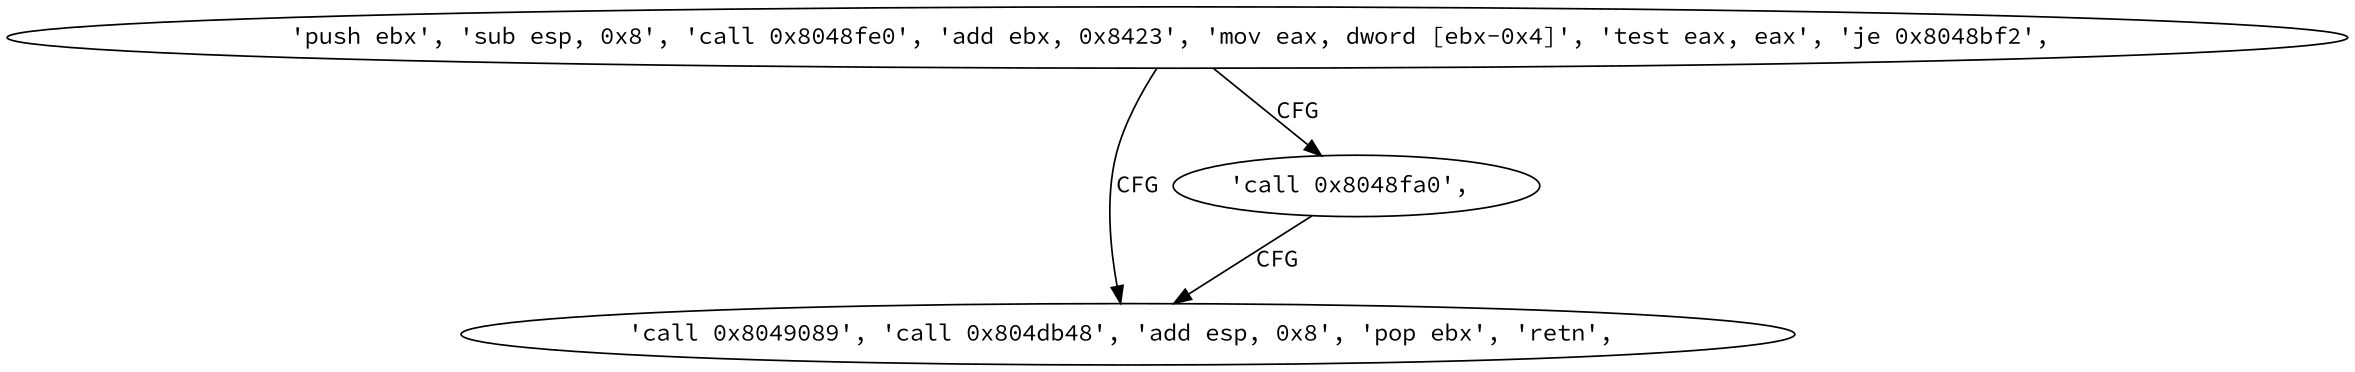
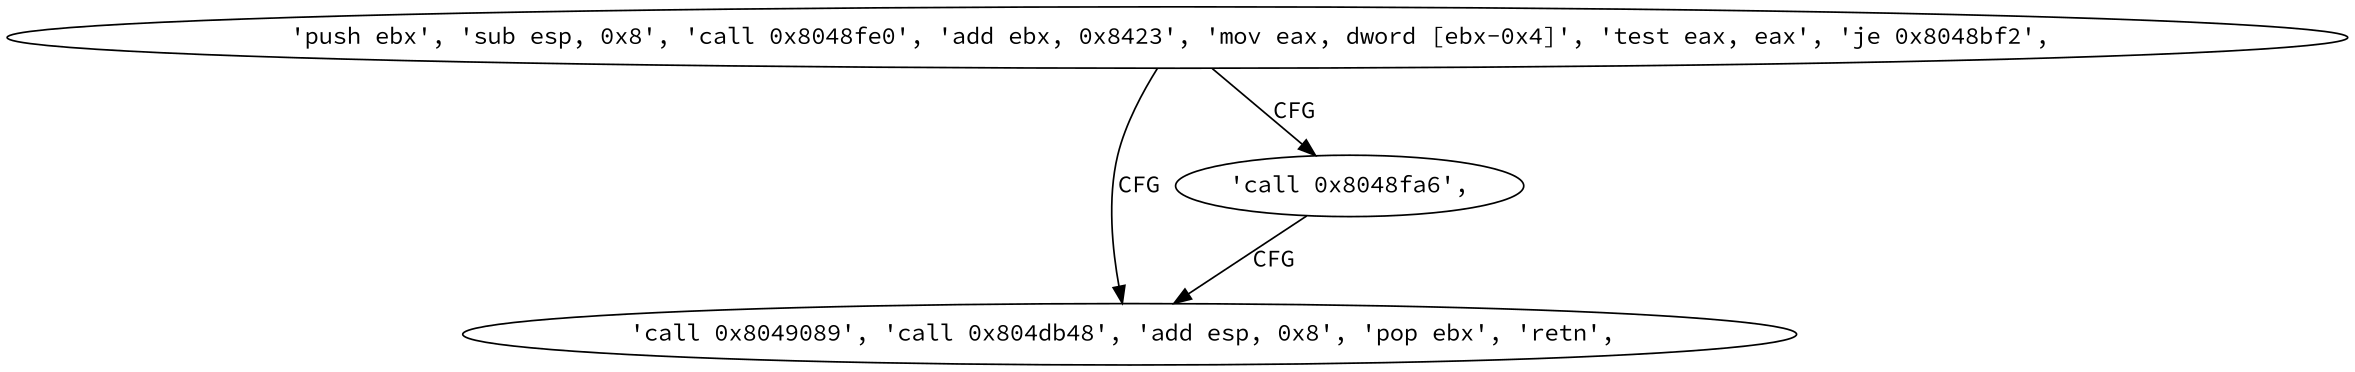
node "'call 0x8048fa0',": label "'call 0x8048fa0'," -> "'call 0x8048fa6',"
